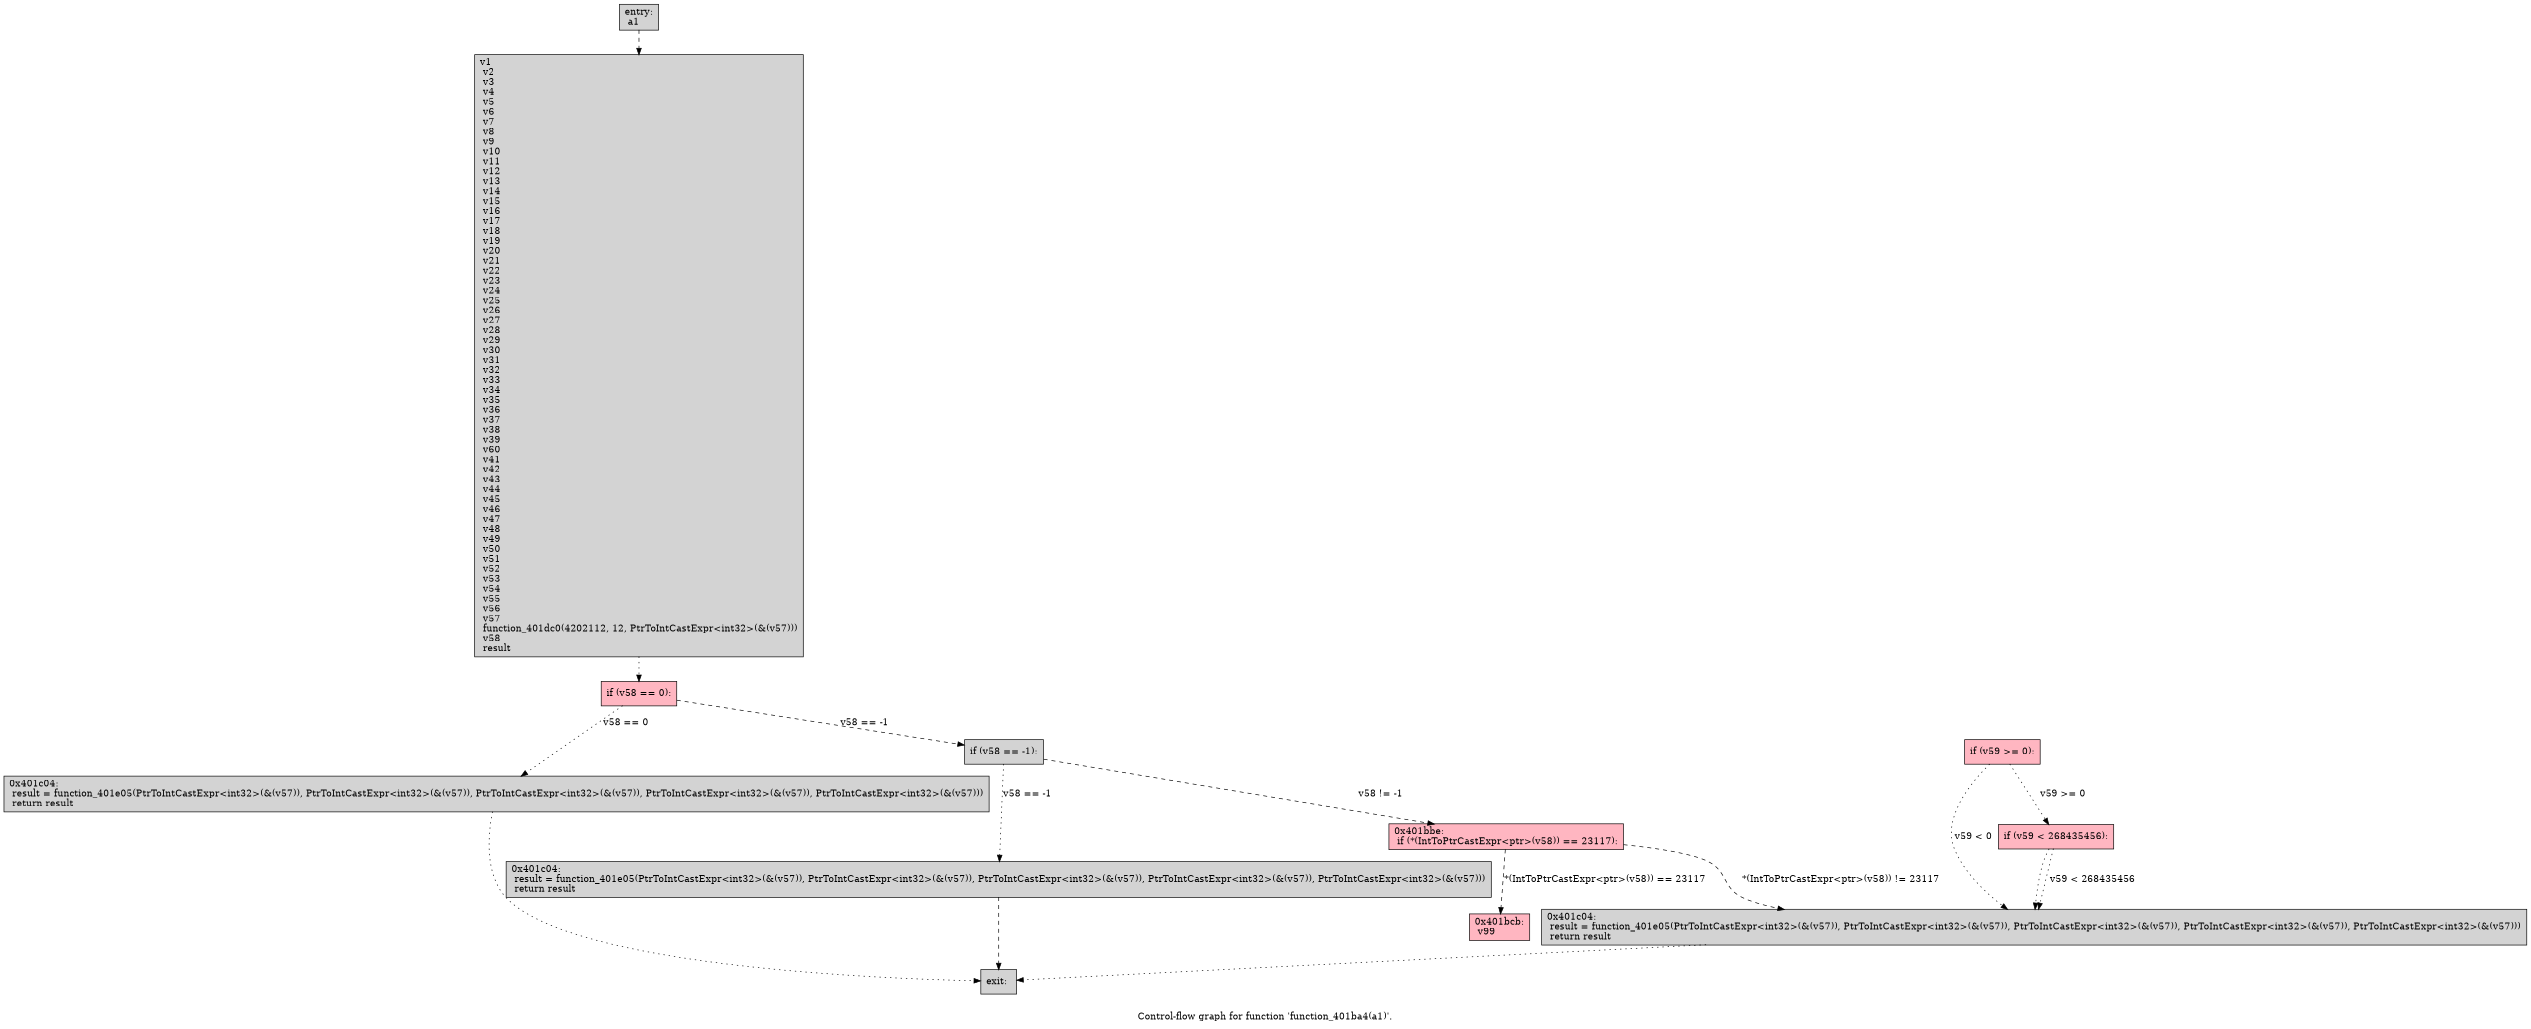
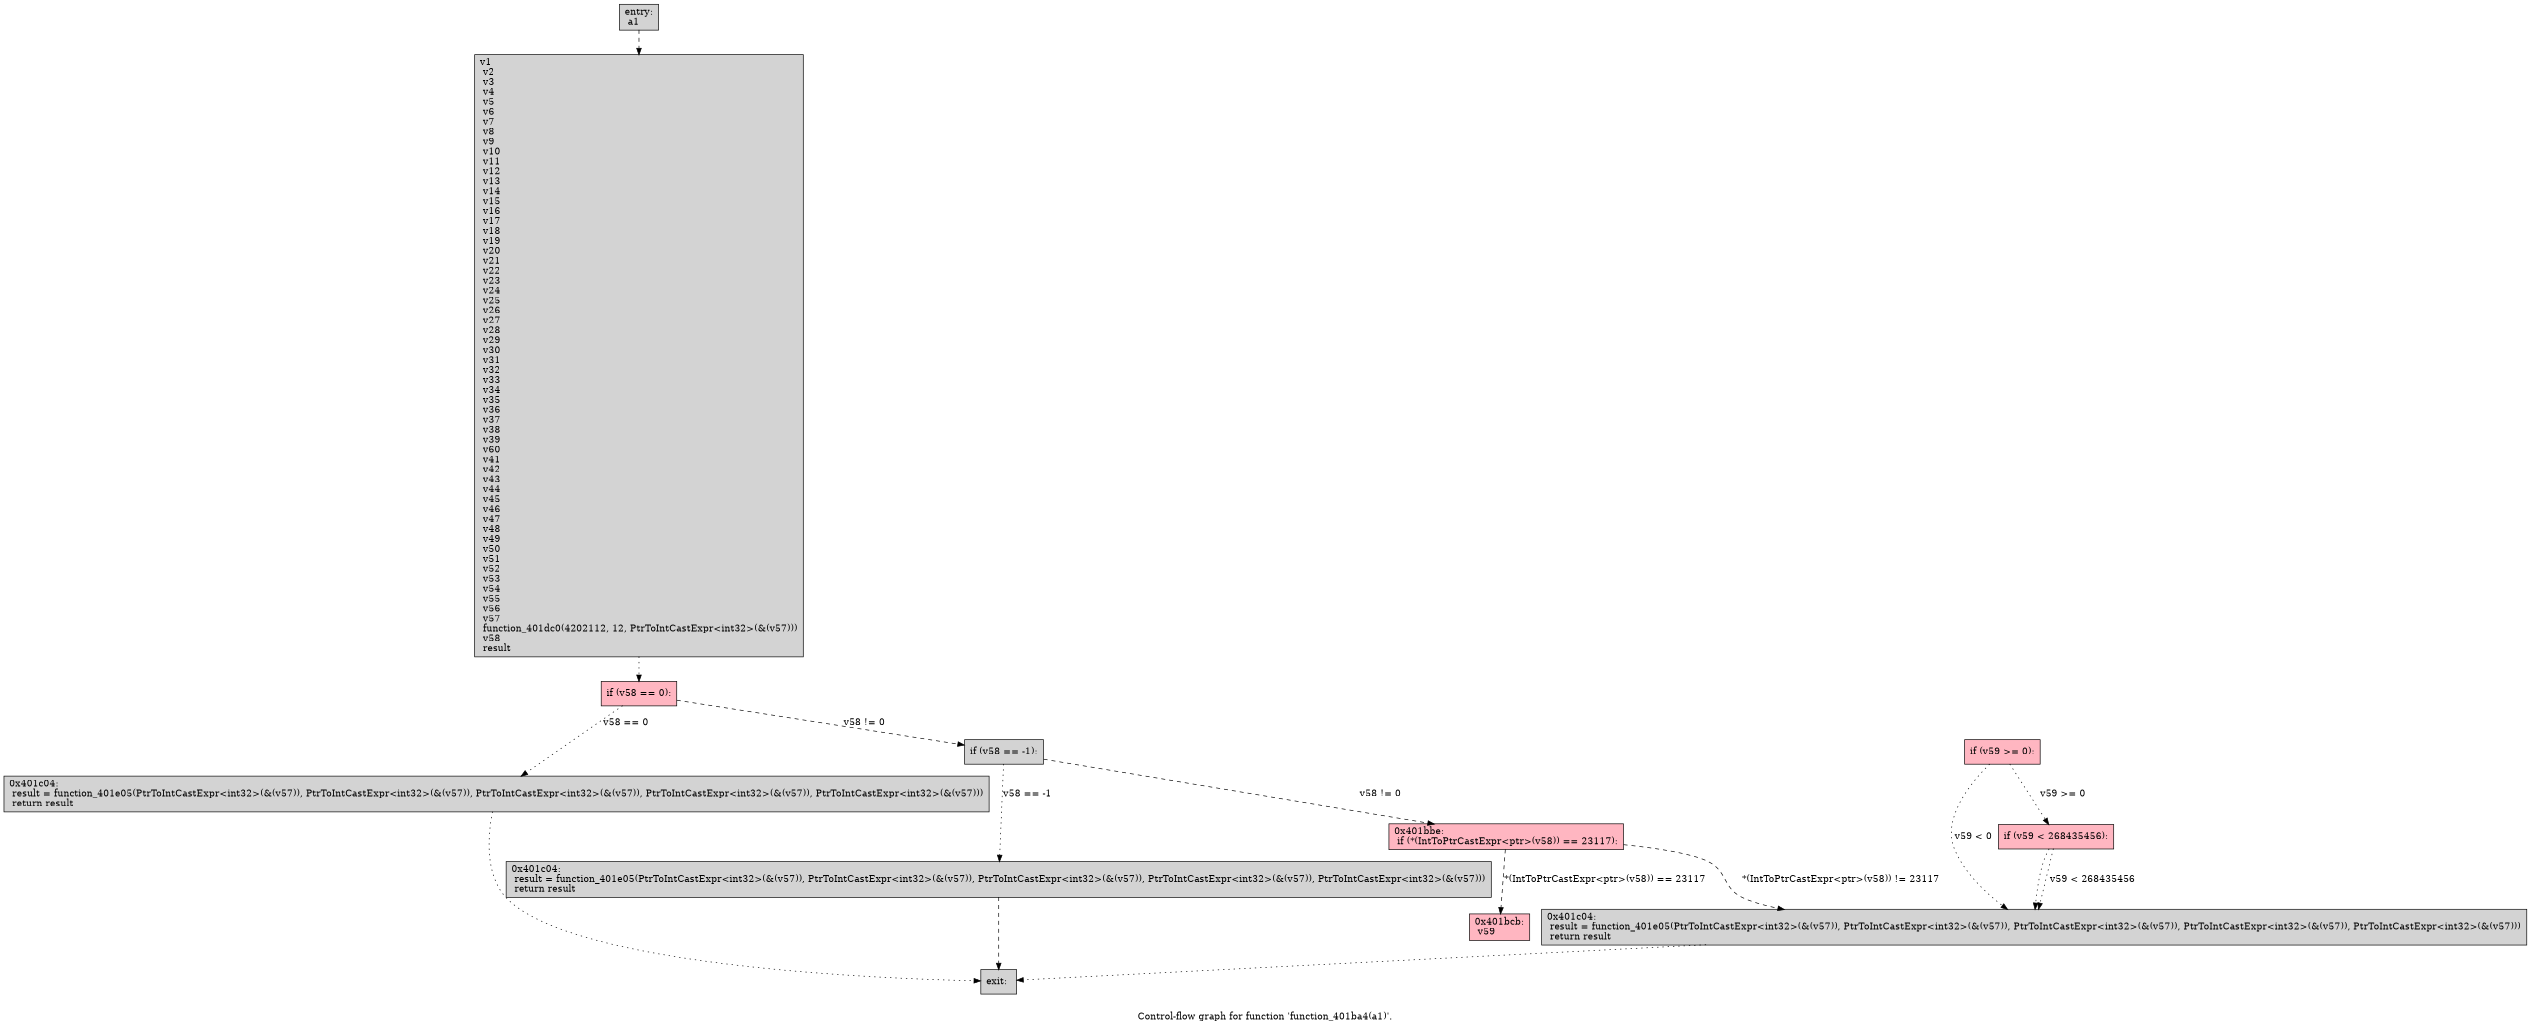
edge "if (v58 == 0):" -> "if (v58 == -1):": label "v58 == -1" -> "v58 != 0"
edge "if (v58 == -1):" -> "0x401bbe:": label "v58 != -1" -> "v58 != 0"
node "0x401bcb:": text "v99" -> "v59"
